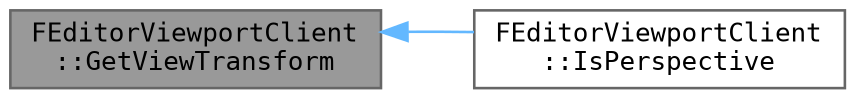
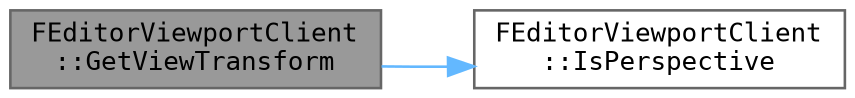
edge "FEditorViewportClient ::IsPerspective" -> "FEditorViewportClient ::GetViewTransform": reversed
